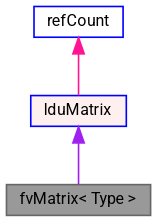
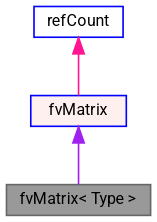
node "lduMatrix": label "lduMatrix" -> "fvMatrix"
